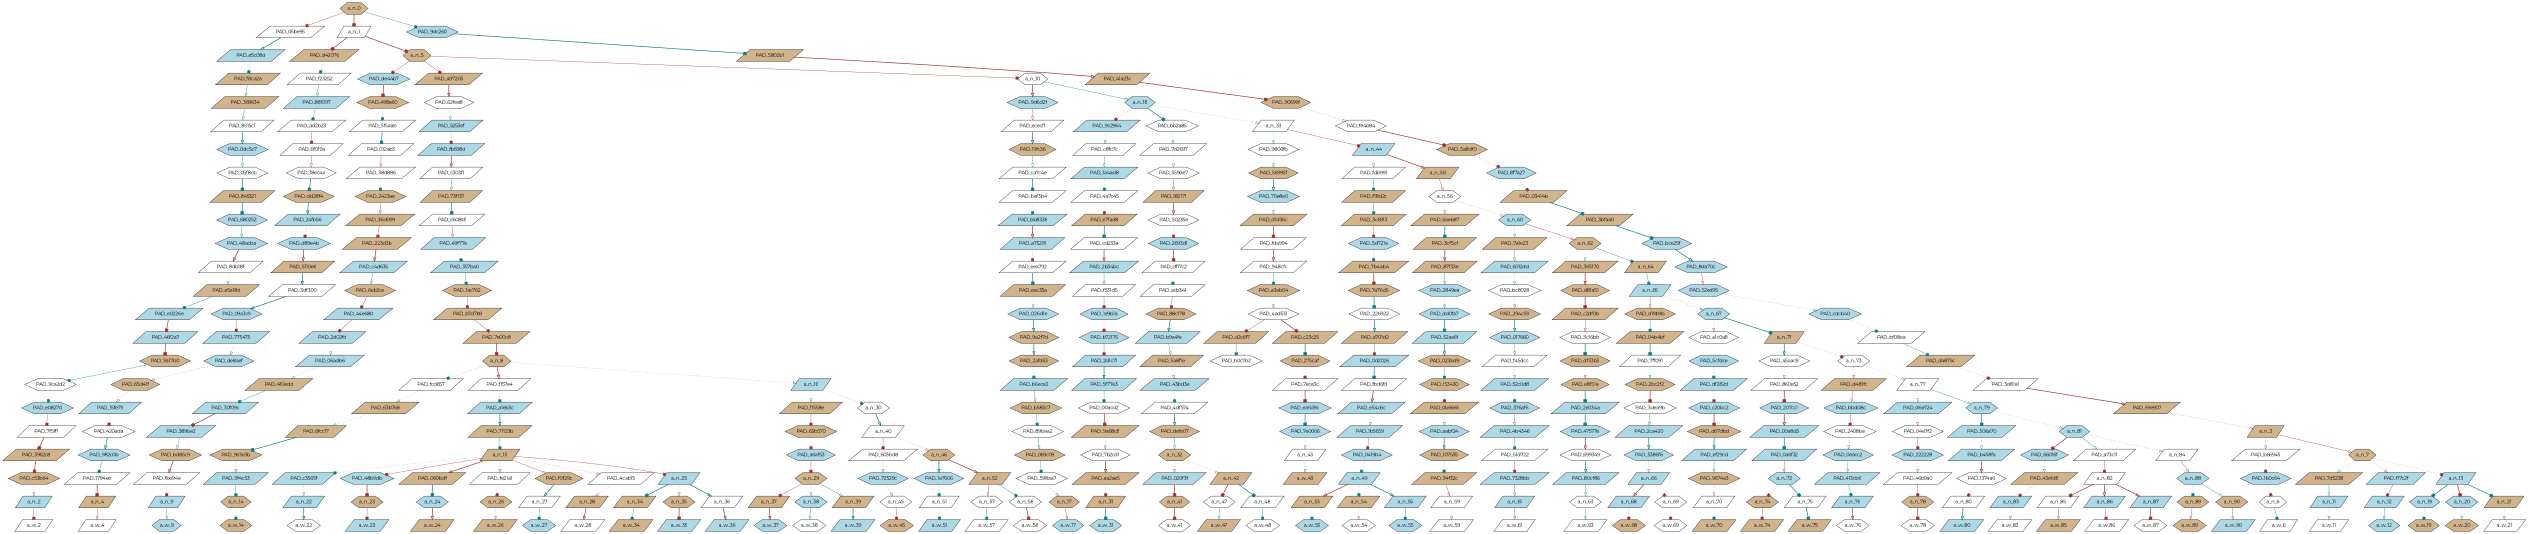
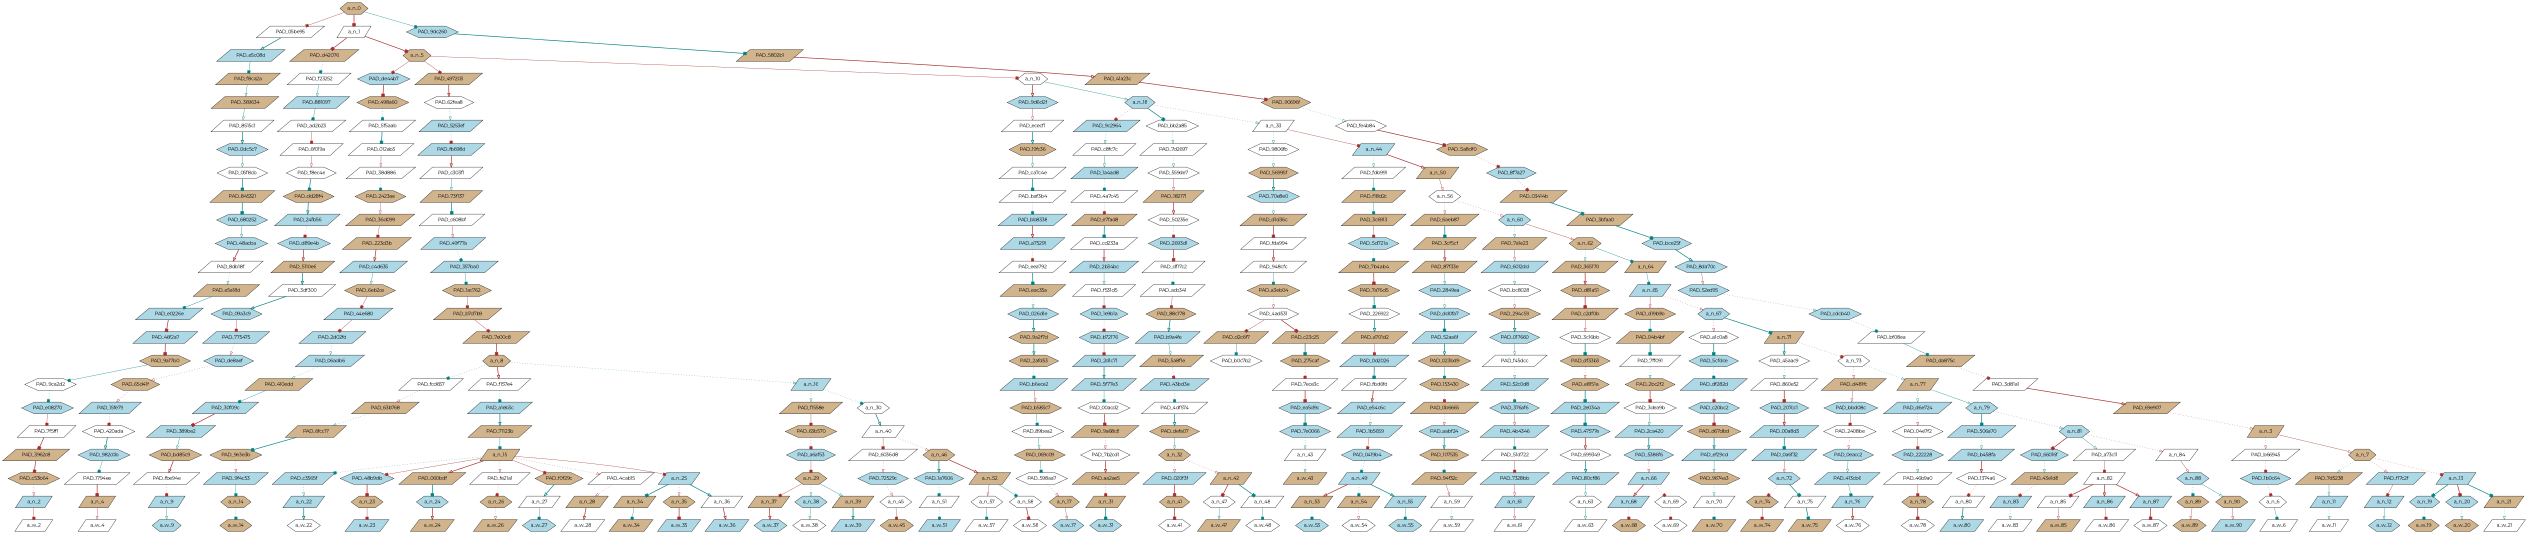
edge "PAD_e5c08d" -> "PAD_f8ca2a": style dotted -> solid
edge "a_n_44" -> "PAD_fdb991": color brown -> teal
edge "PAD_a1c0a8" -> "PAD_5cfdce": added
edge "PAD_5a8f1e" -> "PAD_43bd3e": arrowhead onormal -> box
node "a_n_77": fillcolor white -> tan
edge "a_n_15" -> "PAD_f0f29c": arrowhead onormal -> box
edge "PAD_9674a3" -> "a_n_70": color brown -> teal
